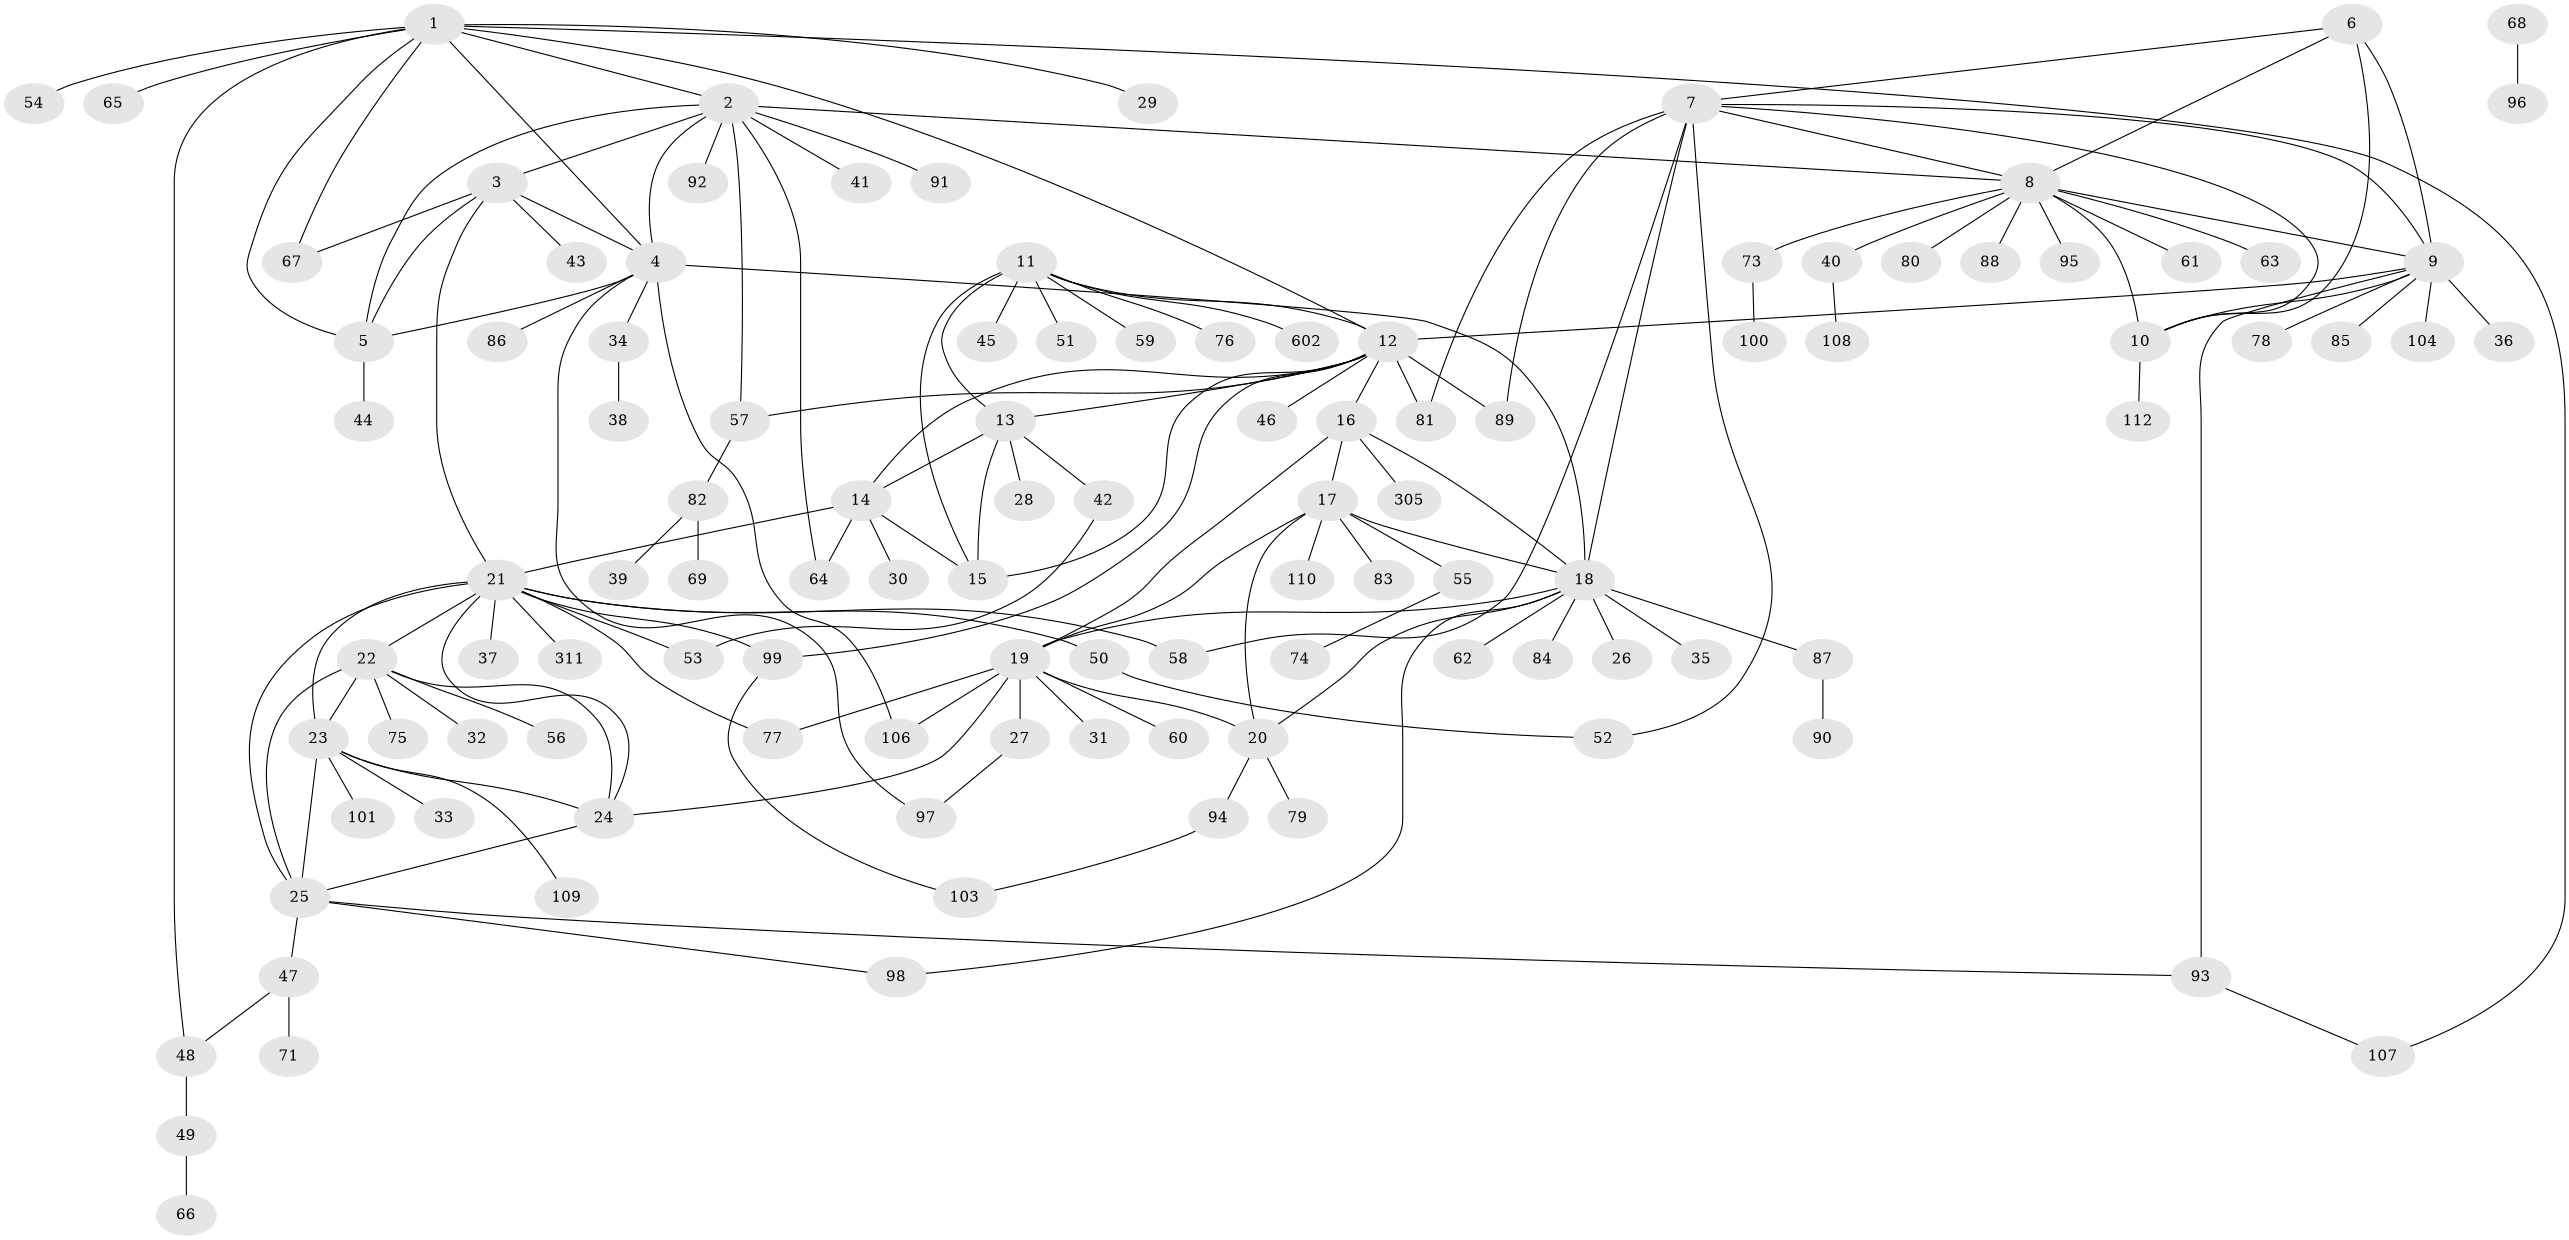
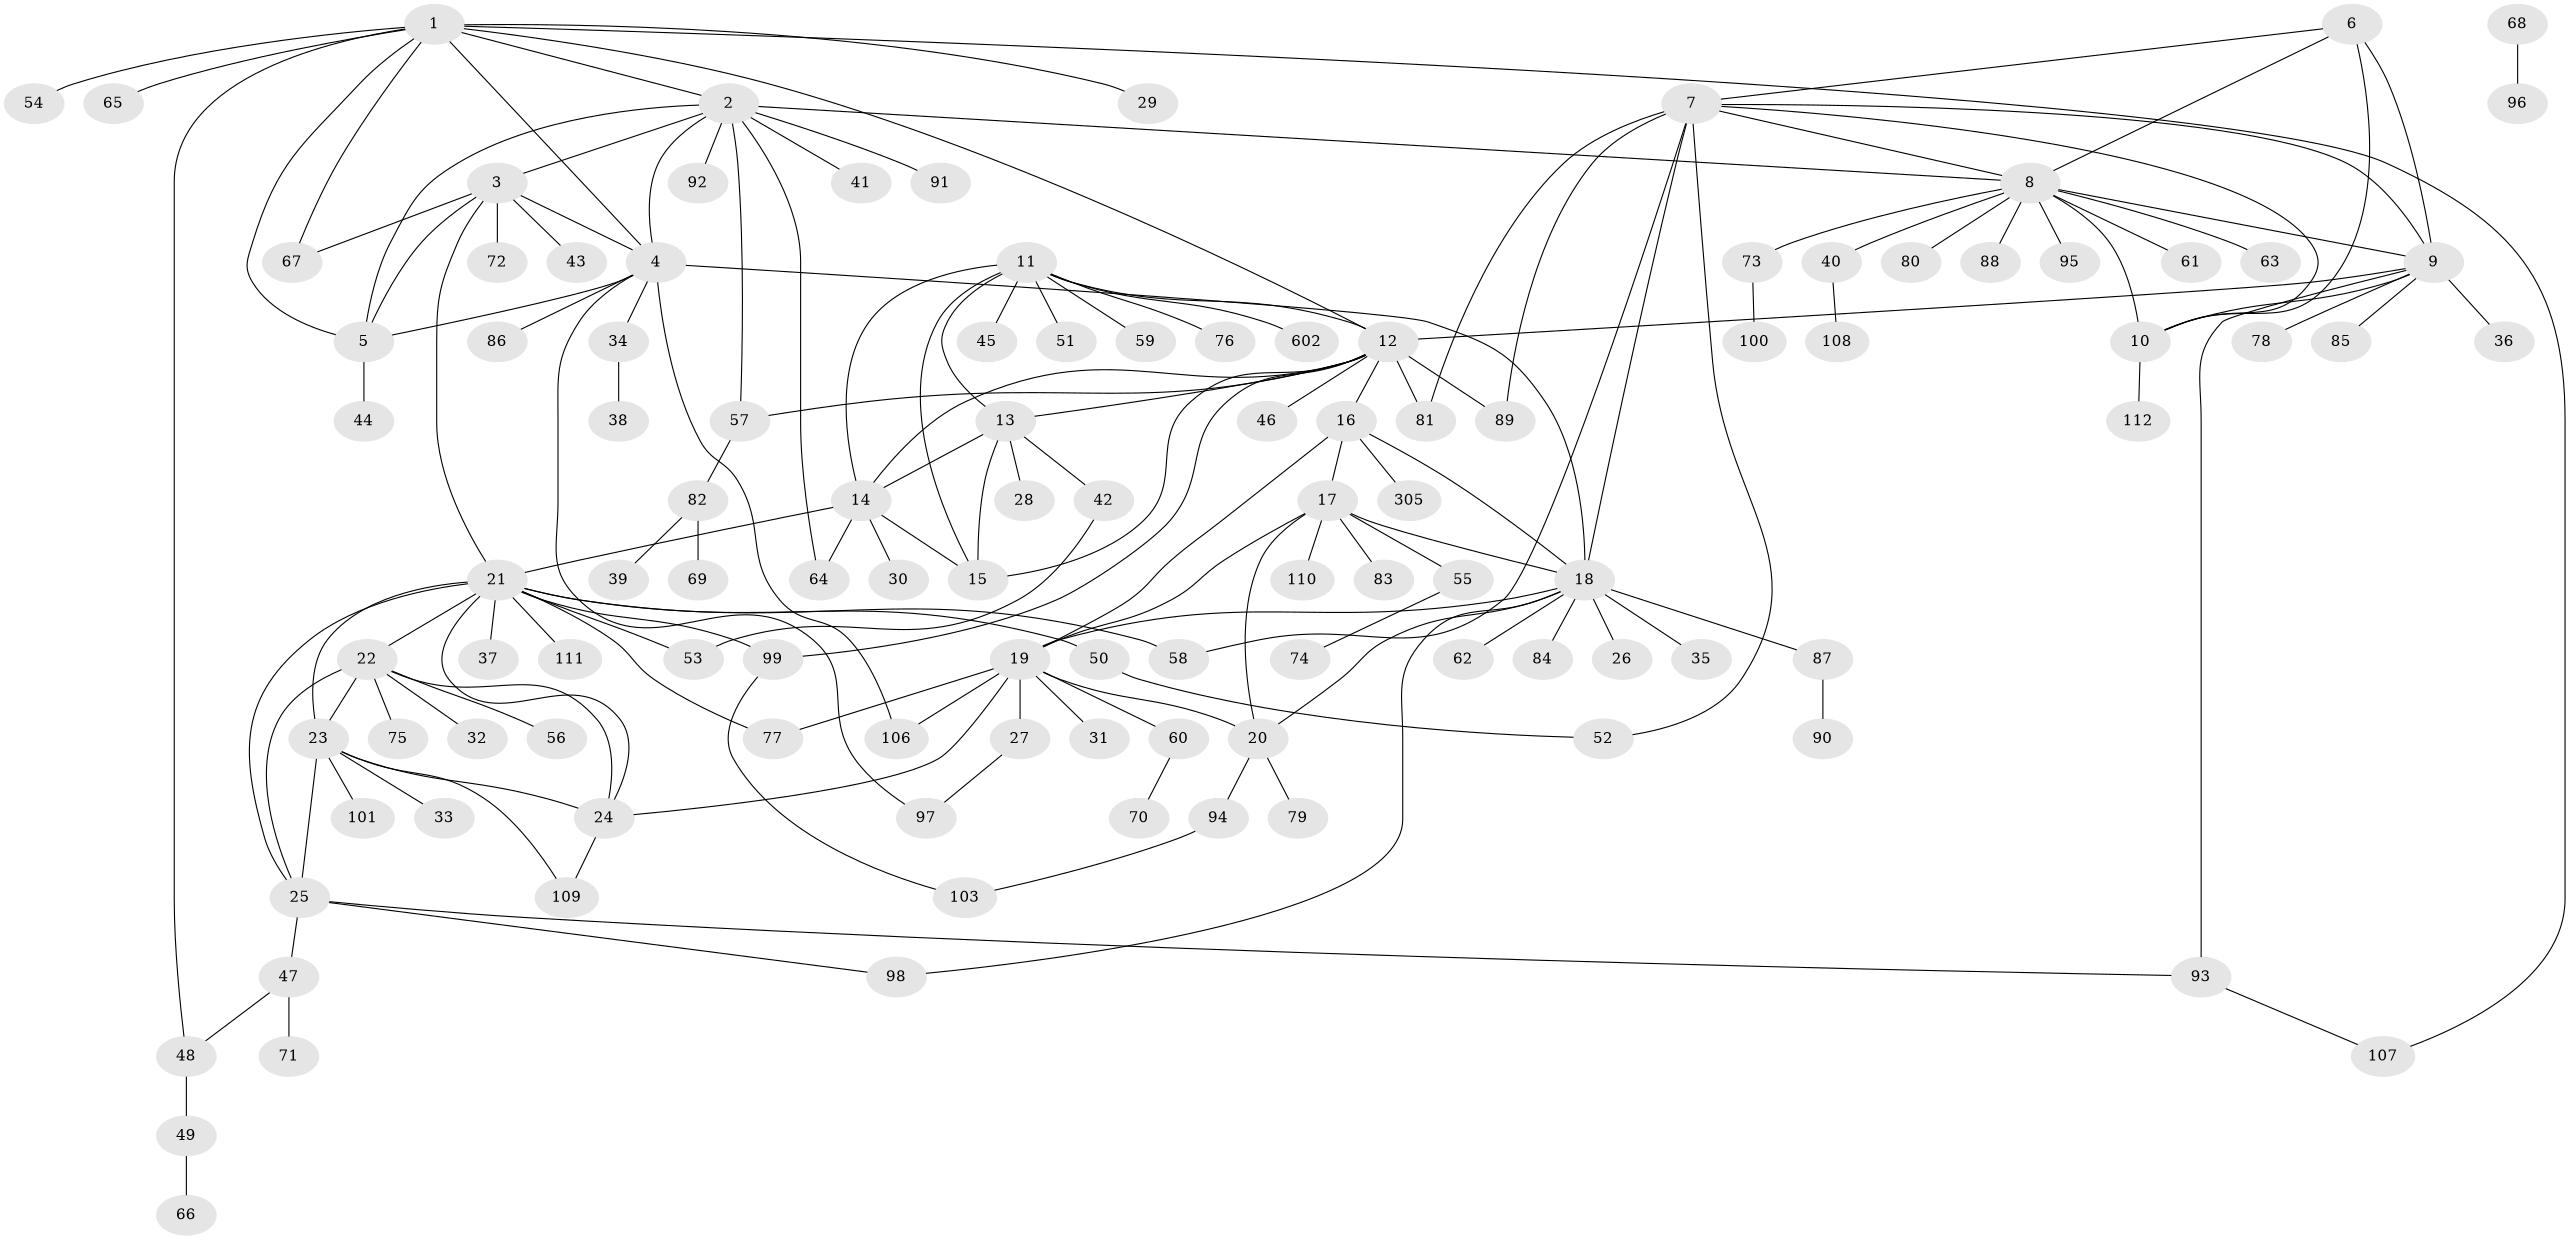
node "72": added
edge "11" -- "14": added
node "104": removed
node "311": label "311" -> "111"
node "70": added
edge "24" -- "25": now "24" -- "109"
